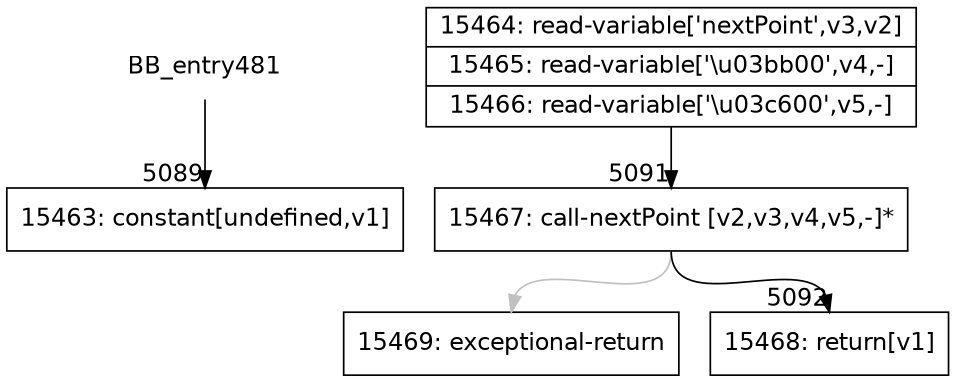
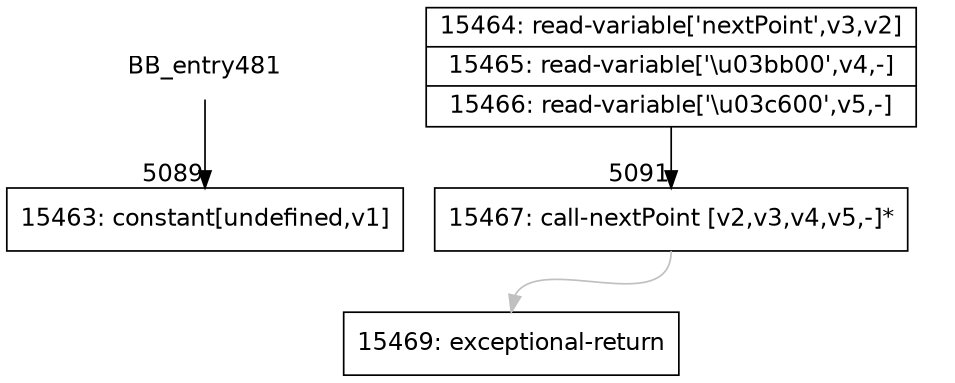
node "15468: return[v1]": removed
